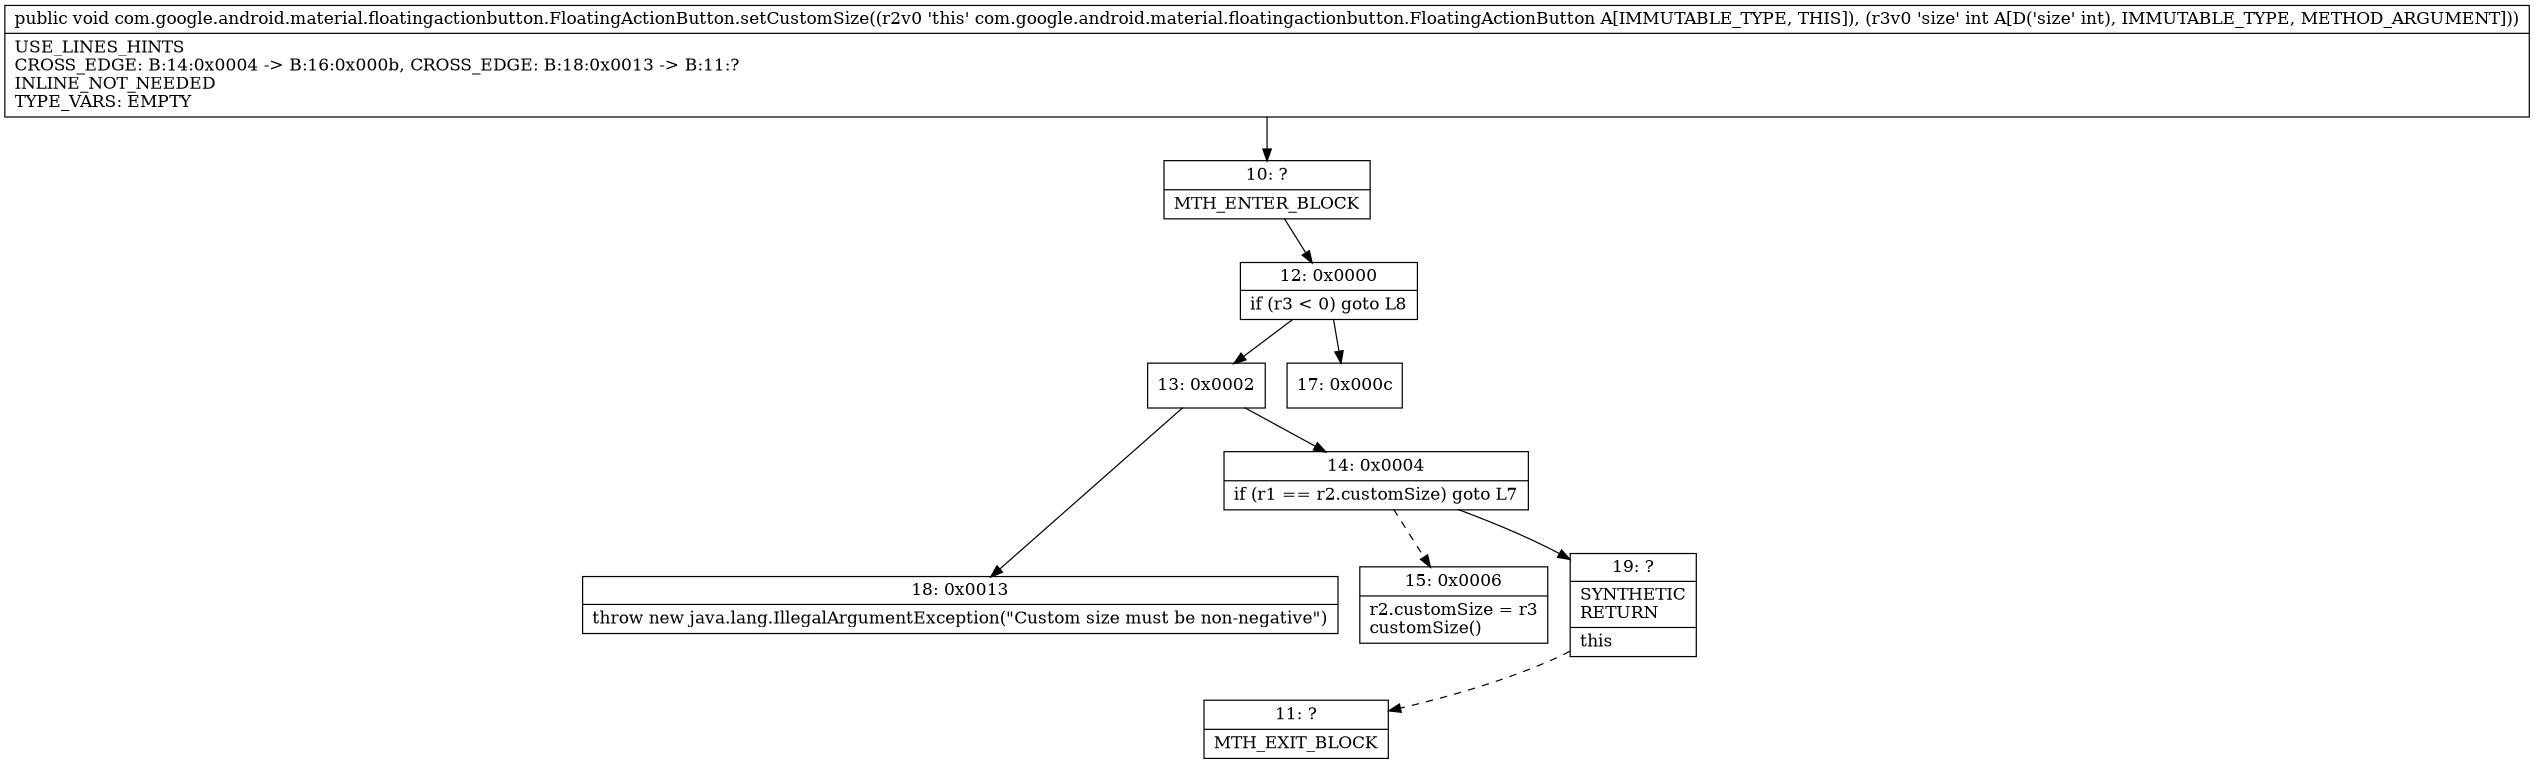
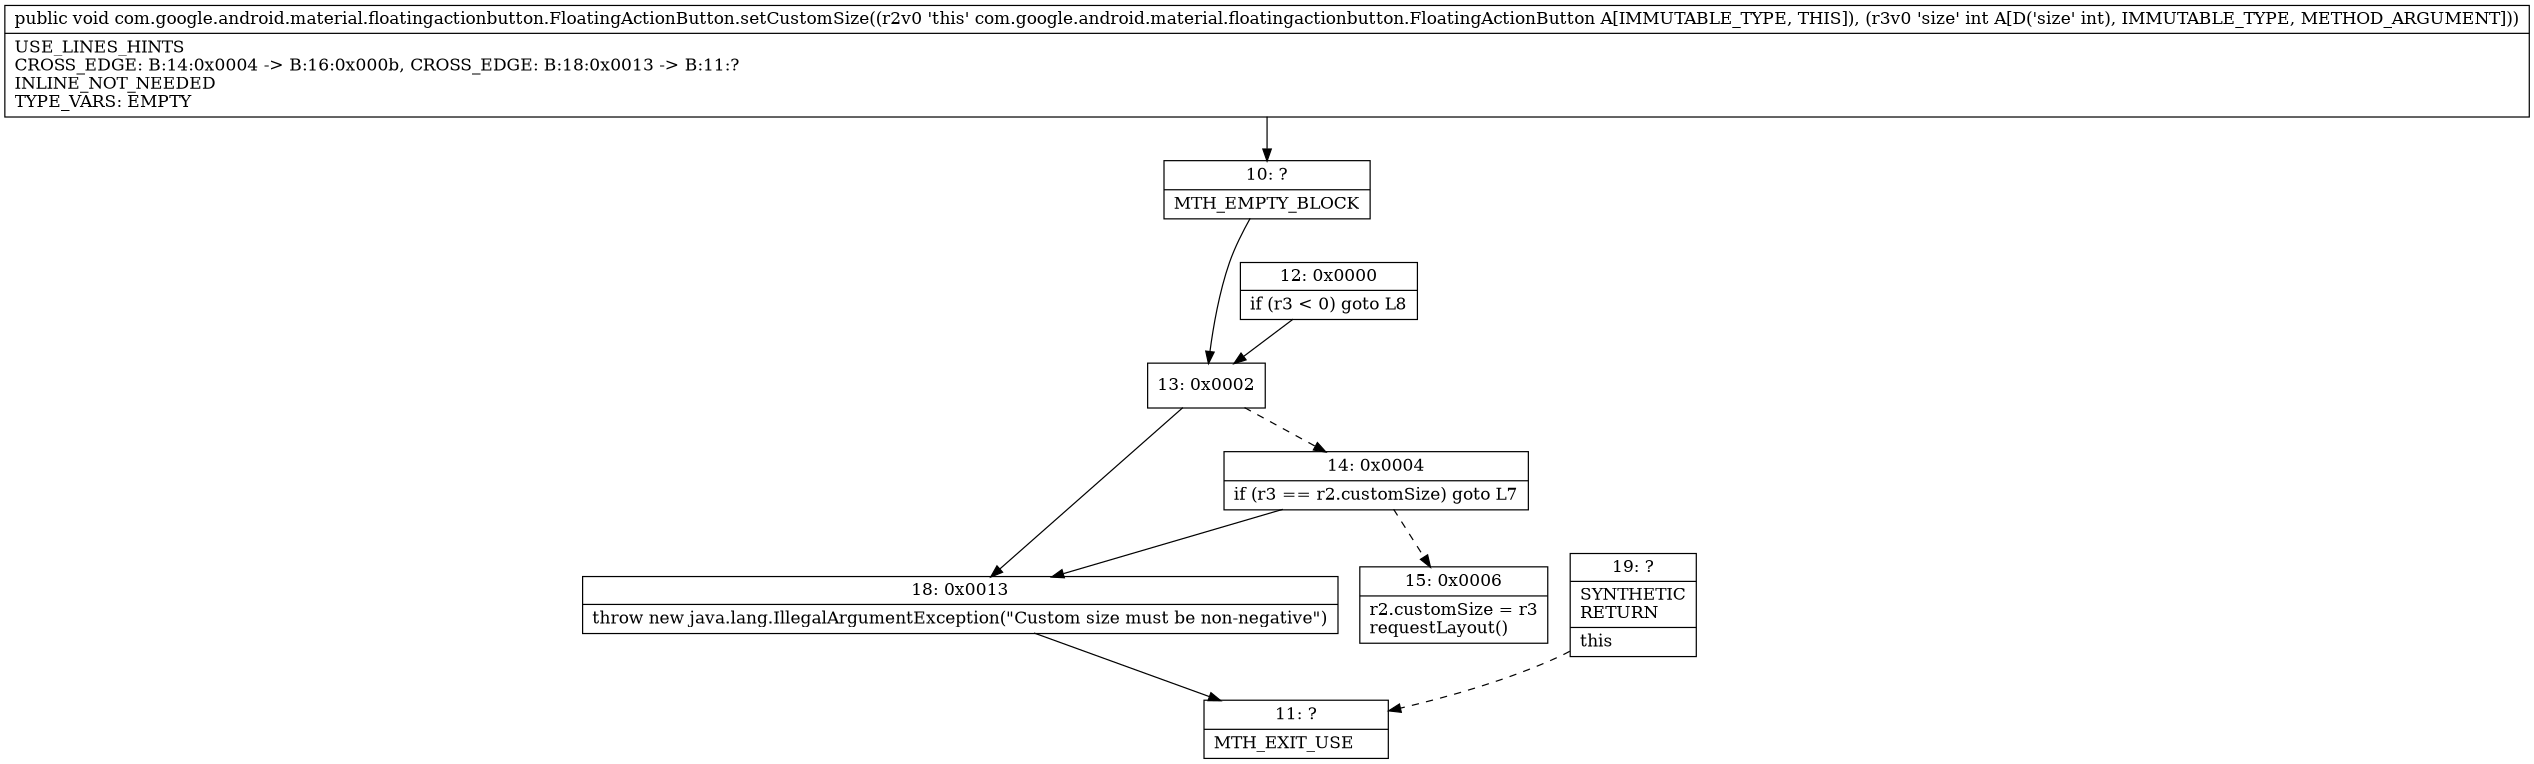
node "10: ?": text "MTH_ENTER_BLOCK" -> "MTH_EMPTY_BLOCK"
edge "10: ?" -> "12: 0x0000": now "10: ?" -> "13: 0x0002"
node "17: 0x000c": removed
edge "13: 0x0002" -> "14: 0x0004": style solid -> dashed
node "14: 0x0004": text "if (r1 == r2.customSize) goto L7" -> "if (r3 == r2.customSize) goto L7"
edge "14: 0x0004" -> "19: ?": now "14: 0x0004" -> "18: 0x0013"
node "15: 0x0006": text "customSize()" -> "requestLayout()"
edge "18: 0x0013" -> "11: ?": added
node "11: ?": text "MTH_EXIT_BLOCK" -> "MTH_EXIT_USE"
